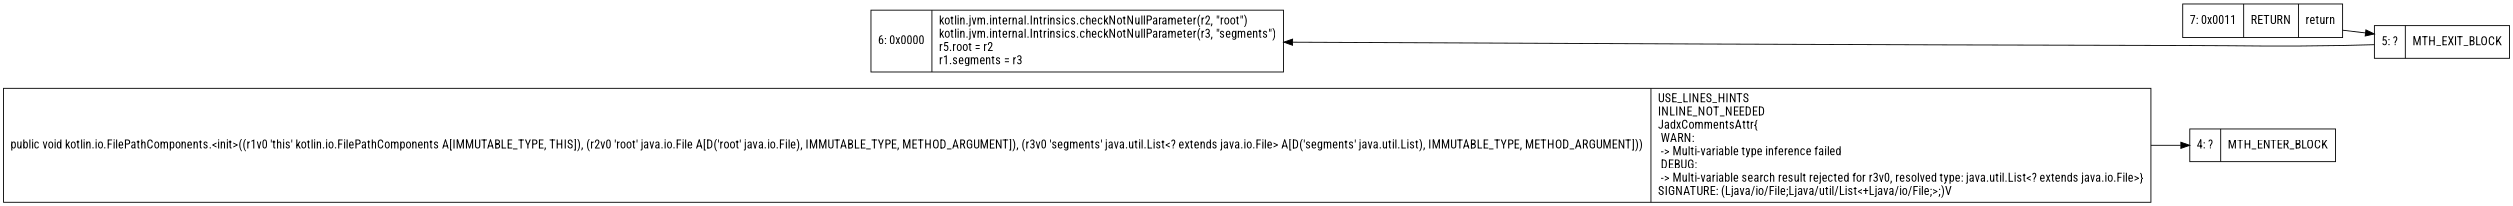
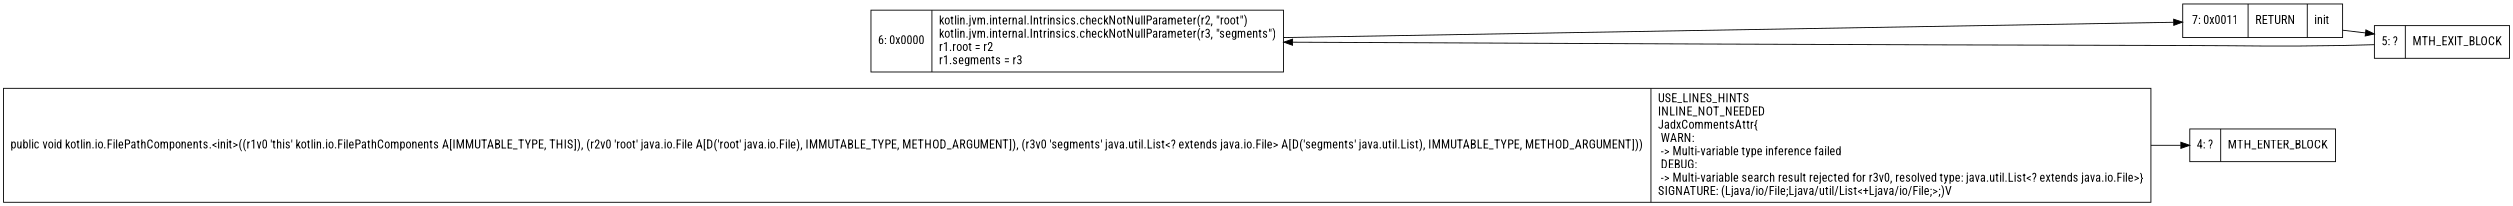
node "7: 0x0011": text "return" -> "init"
edge "6: 0x0000" -> "7: 0x0011": added
node "6: 0x0000": text "r5.root = r2" -> "r1.root = r2"
